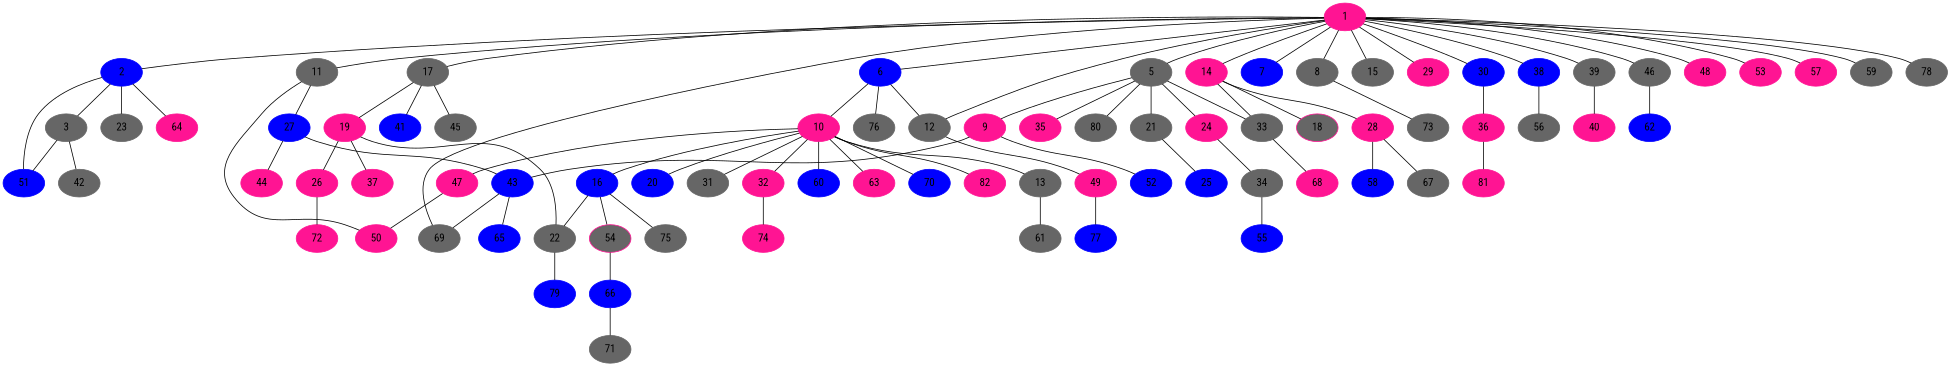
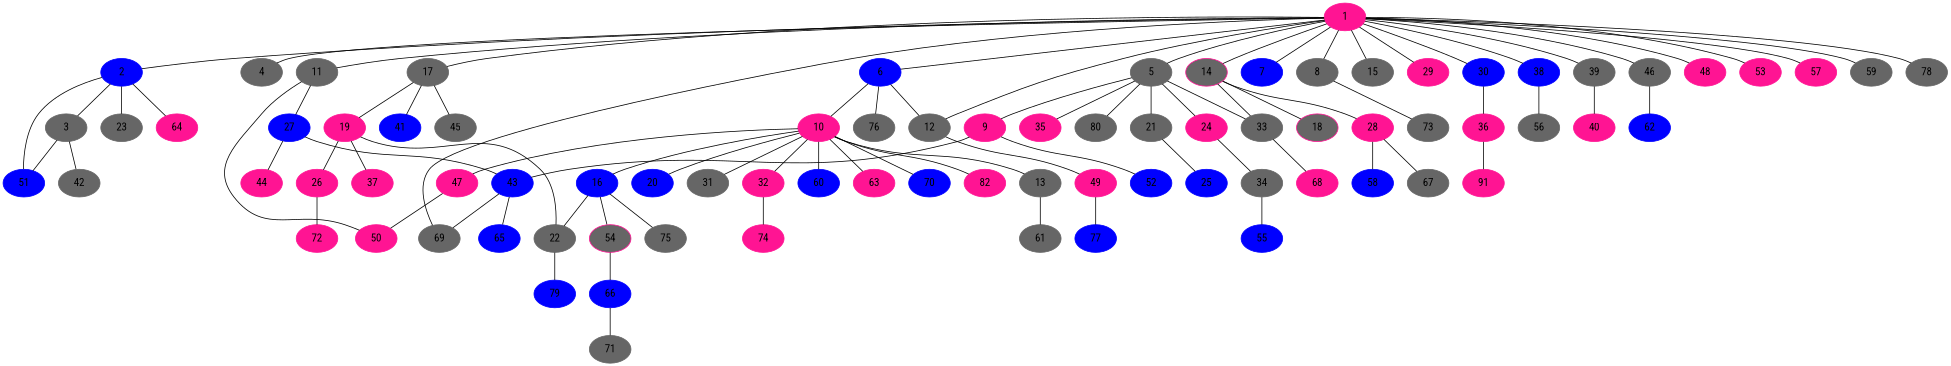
node "4": added
node "14": fillcolor deeppink -> gray40
node "81": label "81" -> "91"
